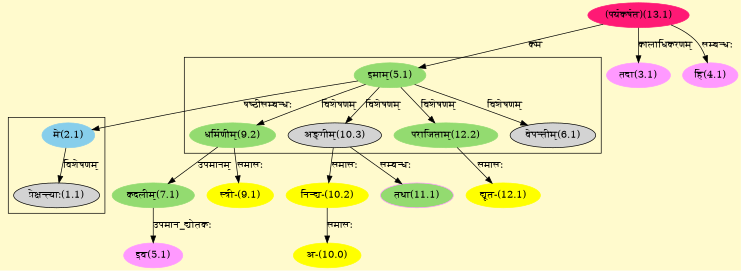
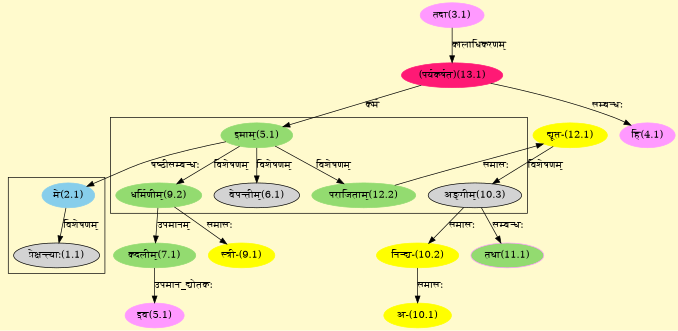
edge "(पर्यकर्षत)(13.1)" -> "तदा(3.1)": reversed
edge "इमाम्(5.1)" -> "अङ्गीम्(10.3)": now "द्यूत-(12.1)" -> "अङ्गीम्(10.3)"
node "अ-(10.0)": label "अ-(10.0)" -> "अ-(10.1)"
